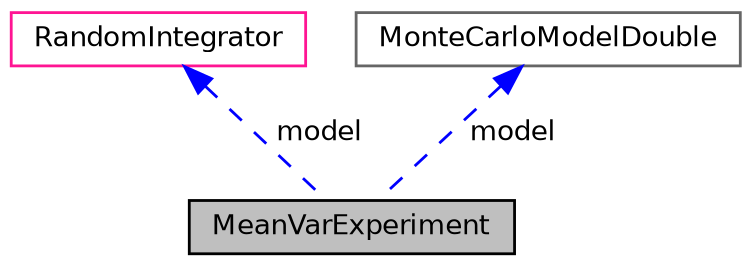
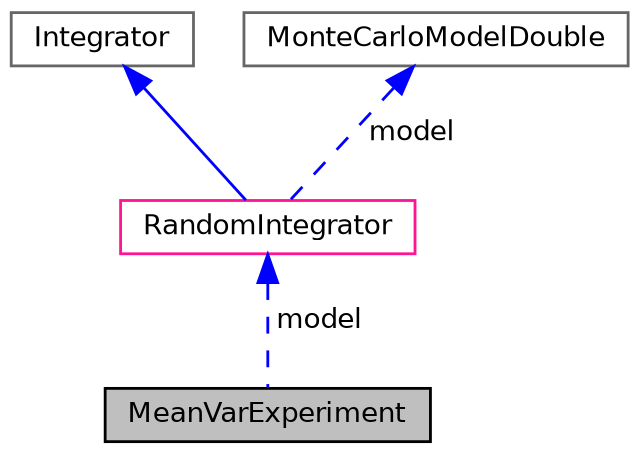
node "Integrator": added
edge "MeanVarExperiment" -> "MonteCarloModelDouble": now "RandomIntegrator" -> "MonteCarloModelDouble"
